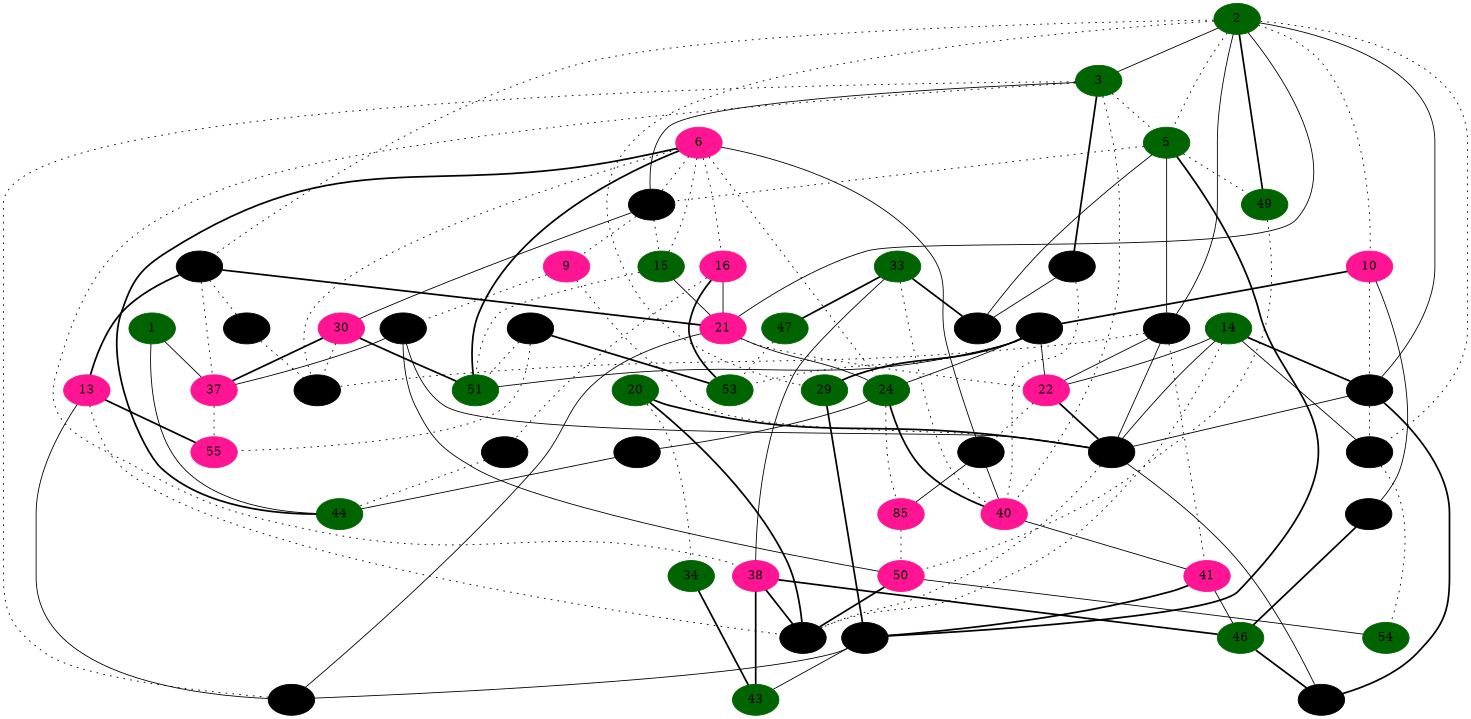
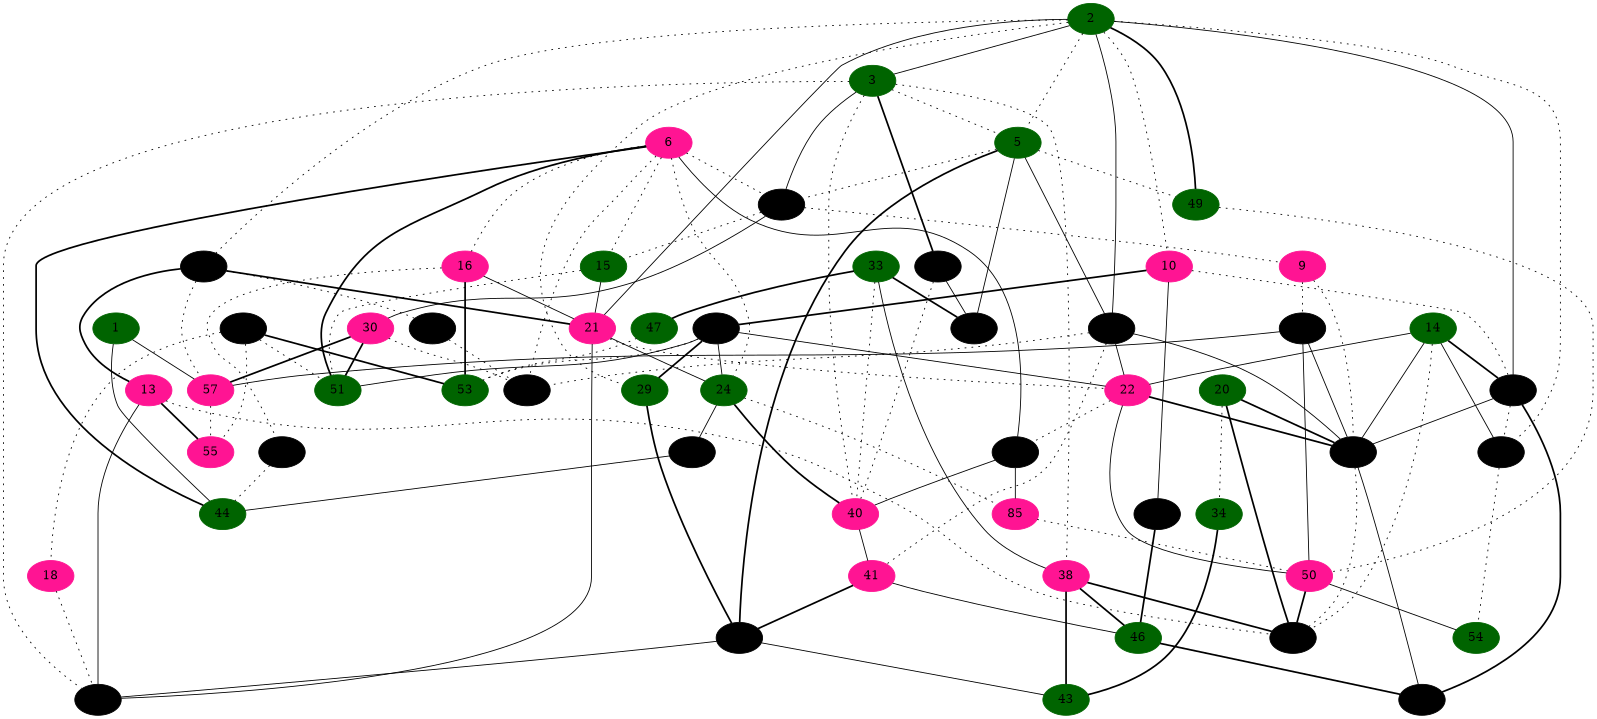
node "37": label "37" -> "57"
edge "22" -- "50": added
node "18": added
